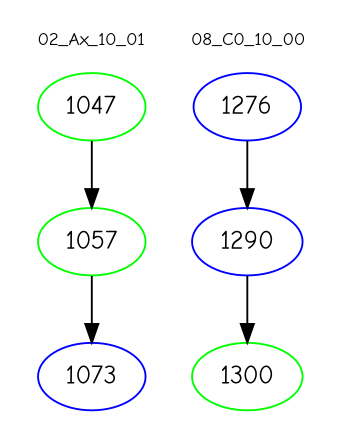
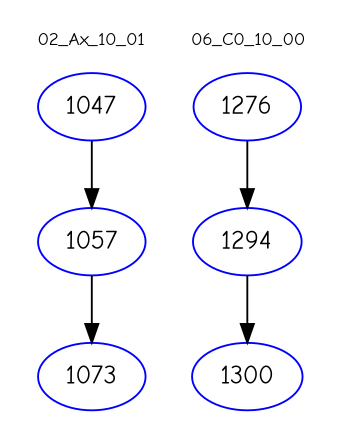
cluster "08_C0_10_00": label "08_C0_10_00" -> "06_C0_10_00"
node "1047": color green -> blue
node "1057": color green -> blue
node "1290": label "1290" -> "1294"
node "1300": color green -> blue
